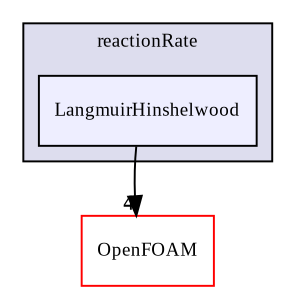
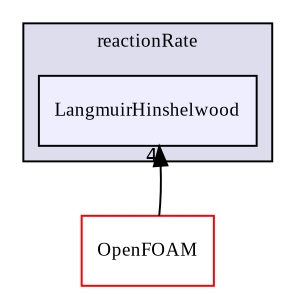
edge "LangmuirHinshelwood" -> "OpenFOAM": reversed
